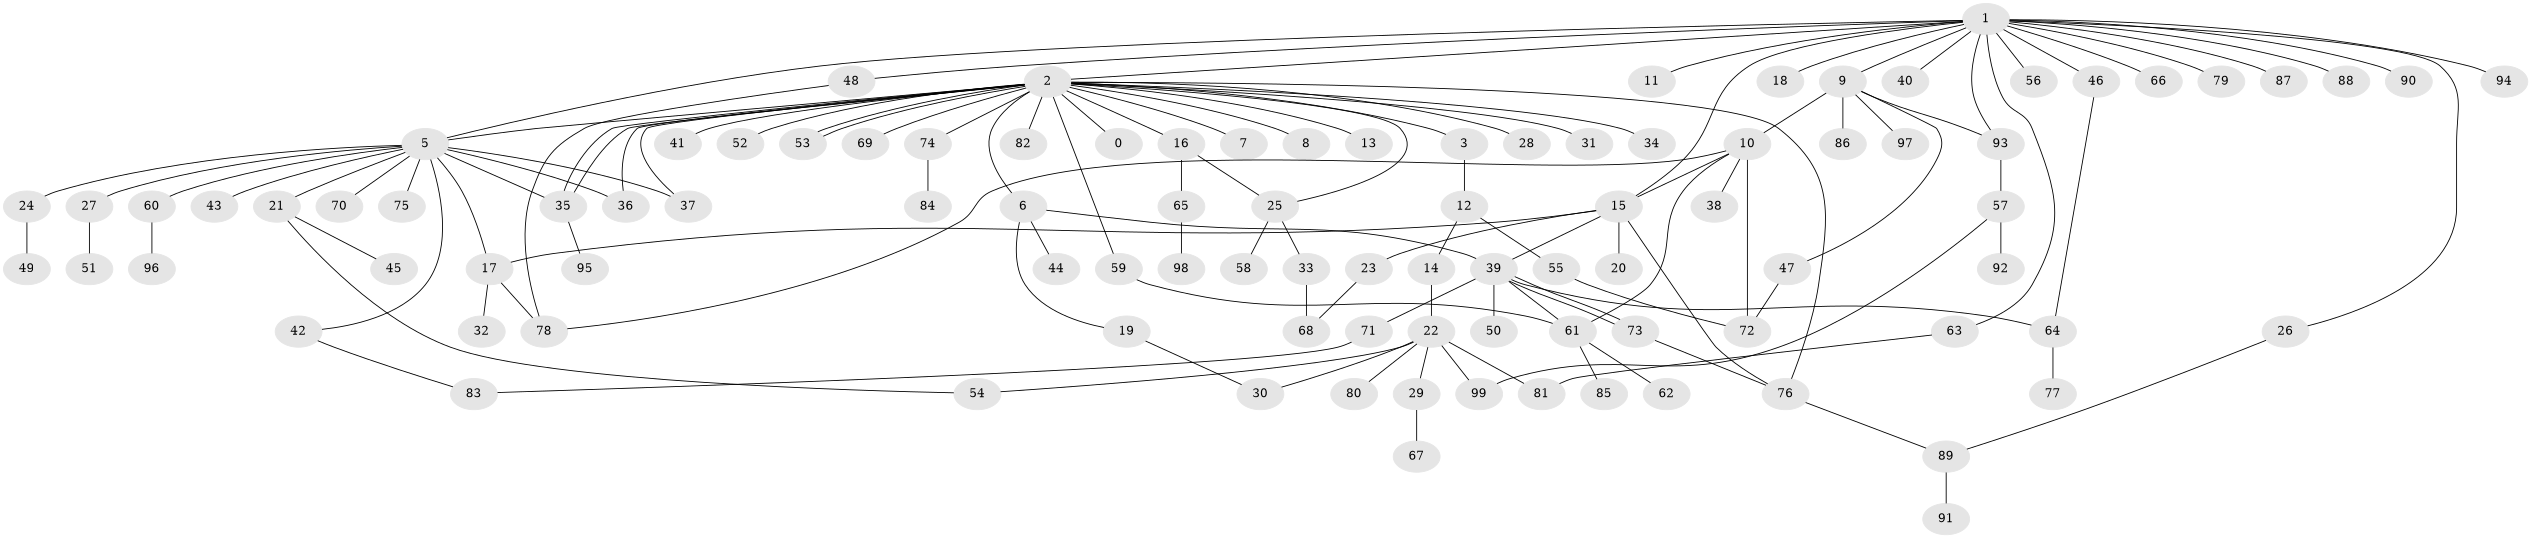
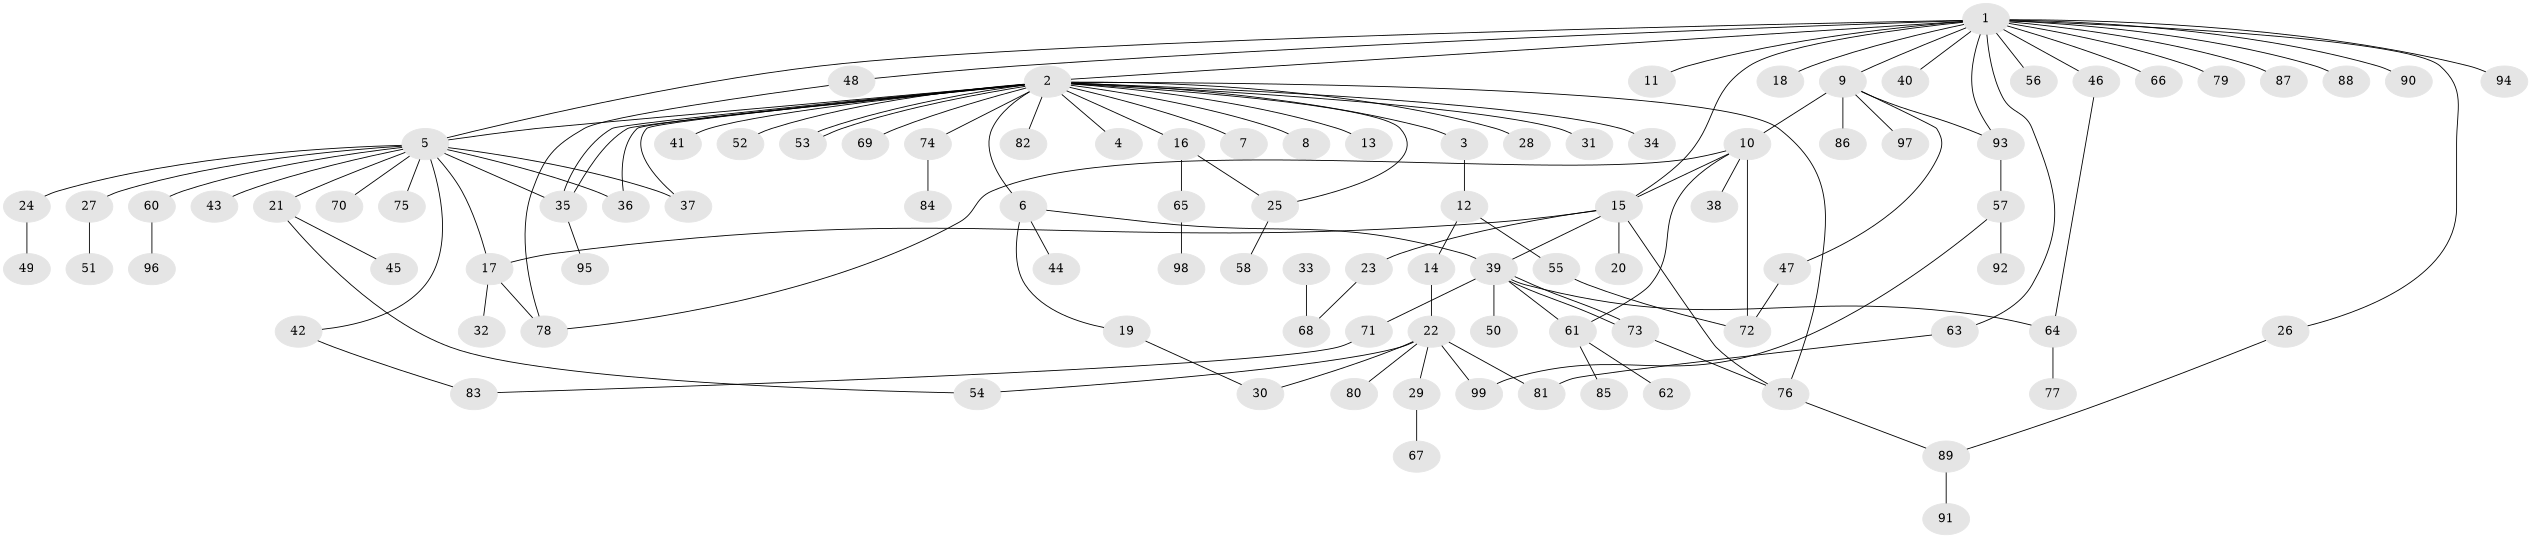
node "0": label "0" -> "4"
edge "25" -- "33": removed
node "59": removed
